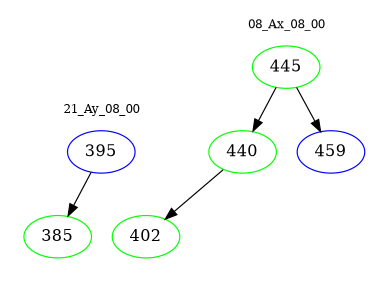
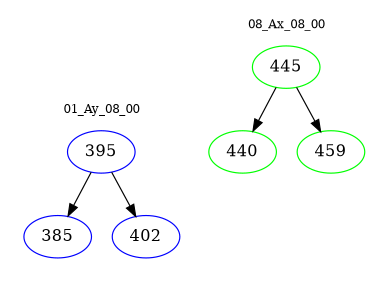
cluster "21_Ay_08_00": label "21_Ay_08_00" -> "01_Ay_08_00"
node "459": color blue -> green
edge "440" -> "402": now "395" -> "402"
node "385": color green -> blue
node "402": color green -> blue
